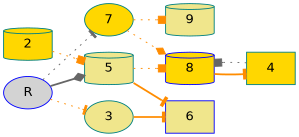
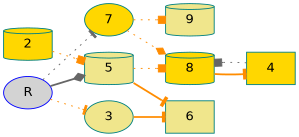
node "8": color blue -> teal
node "6": color blue -> teal
